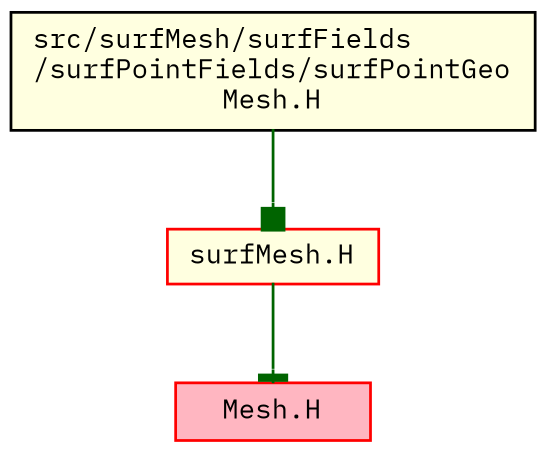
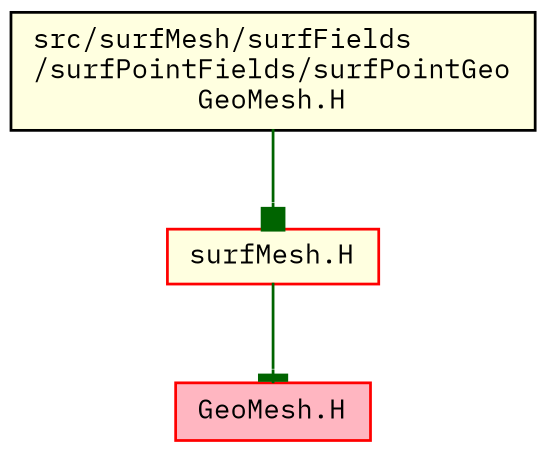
node "src/surfMesh/surfFields /surfPointFields/surfPointGeo Mesh.H": label "src/surfMesh/surfFields /surfPointFields/surfPointGeo Mesh.H" -> "src/surfMesh/surfFields /surfPointFields/surfPointGeo GeoMesh.H"
node "Mesh.H": label "Mesh.H" -> "GeoMesh.H"
